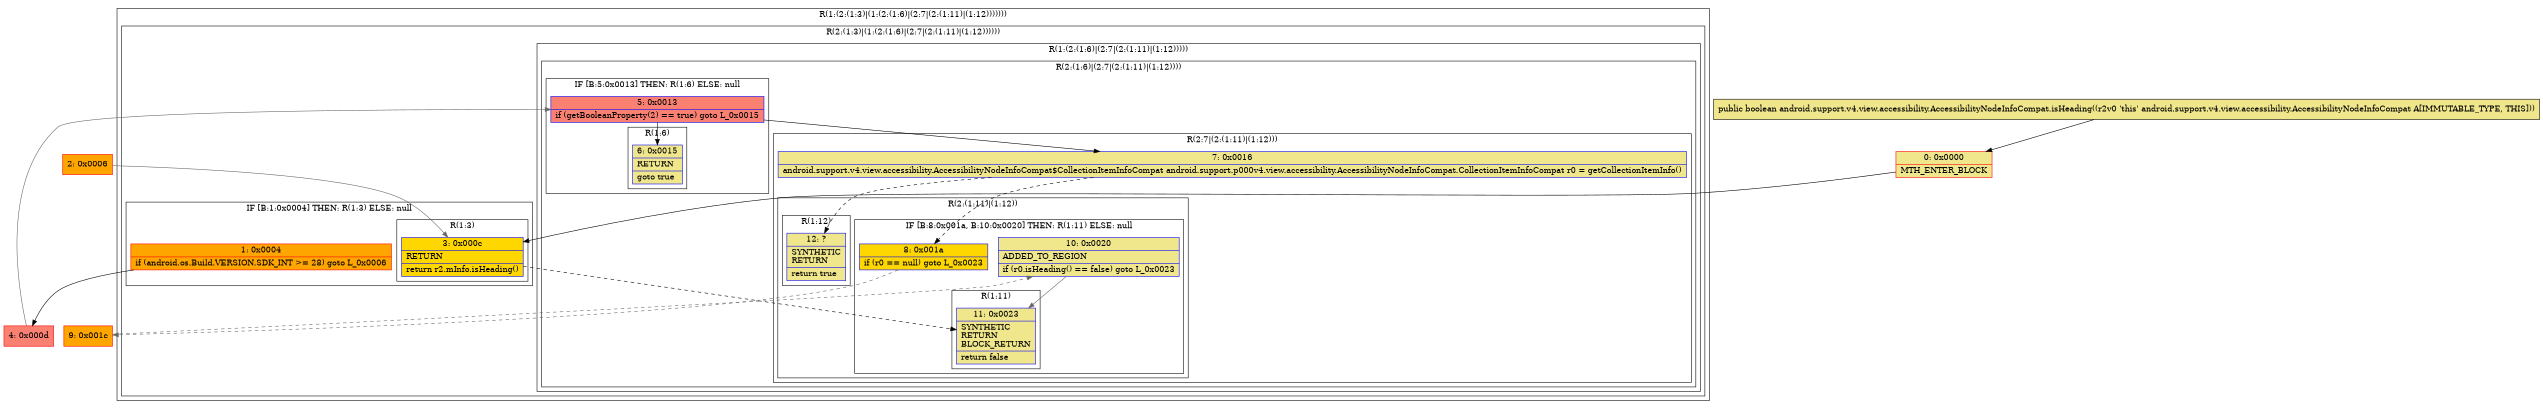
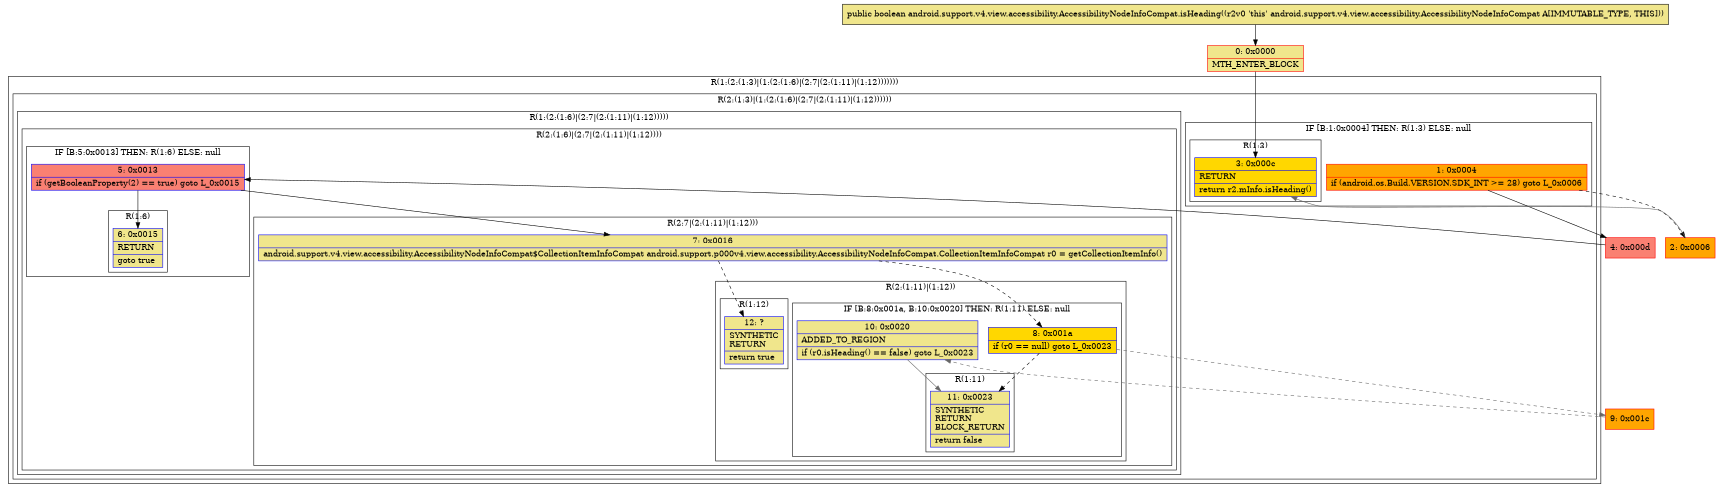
edge "4: 0x000d" -> "5: 0x0013": color gray40 -> black
edge "1: 0x0004" -> "2: 0x0006": added
edge "3: 0x000c" -> "11: 0x0023": now "8: 0x001a" -> "11: 0x0023"
